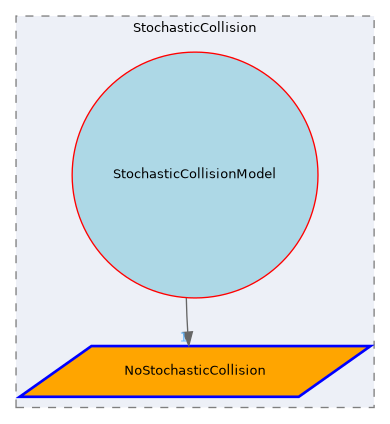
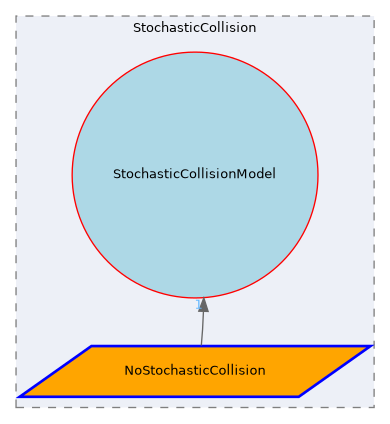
edge "StochasticCollisionModel" -> "NoStochasticCollision": reversed
